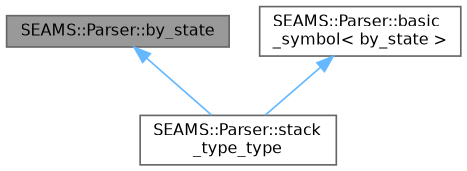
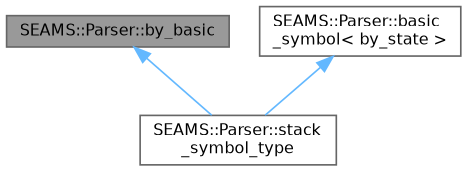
node "SEAMS::Parser::by_state": label "SEAMS::Parser::by_state" -> "SEAMS::Parser::by_basic"
node "SEAMS::Parser::stack _type_type": label "SEAMS::Parser::stack _type_type" -> "SEAMS::Parser::stack _symbol_type"
